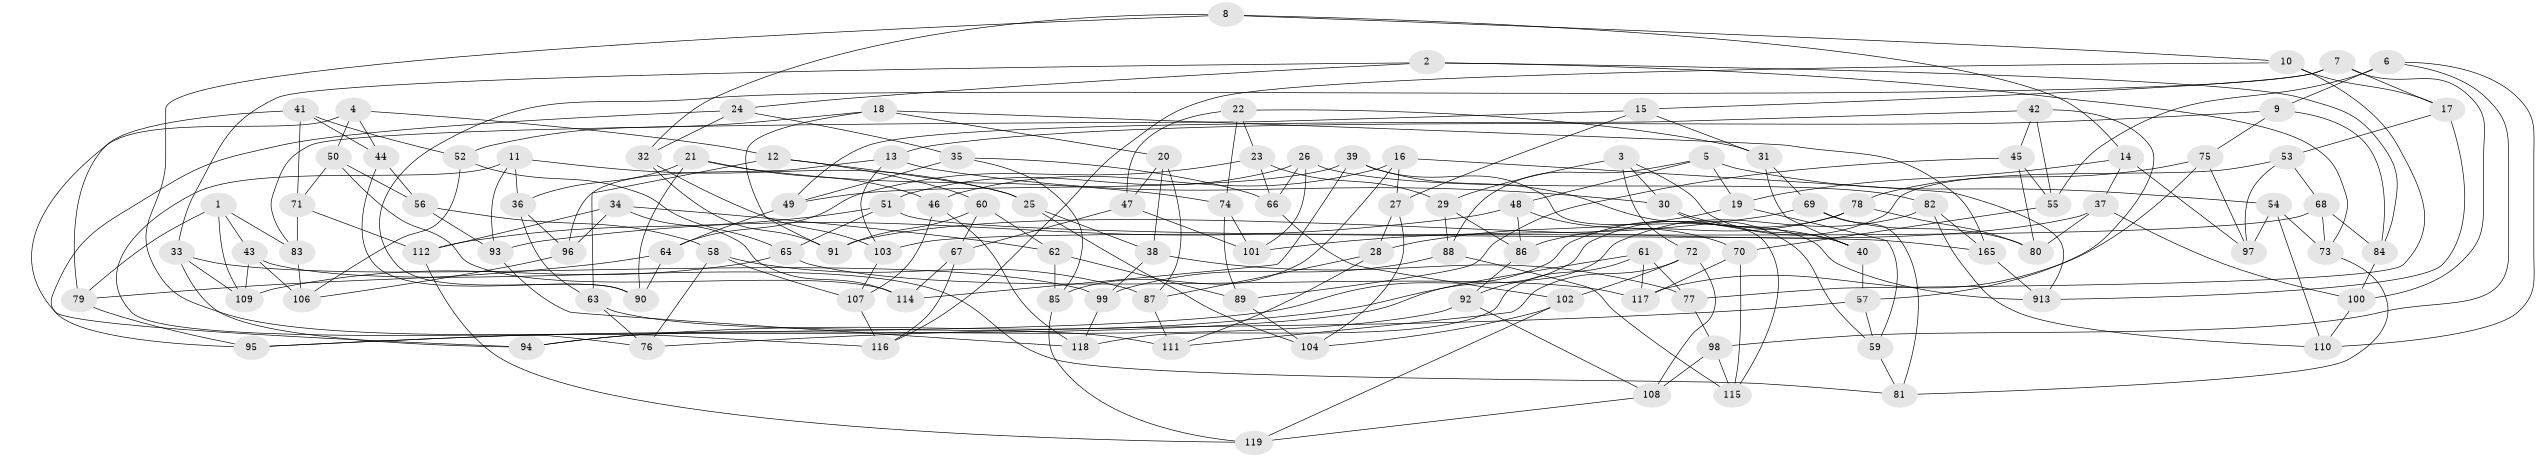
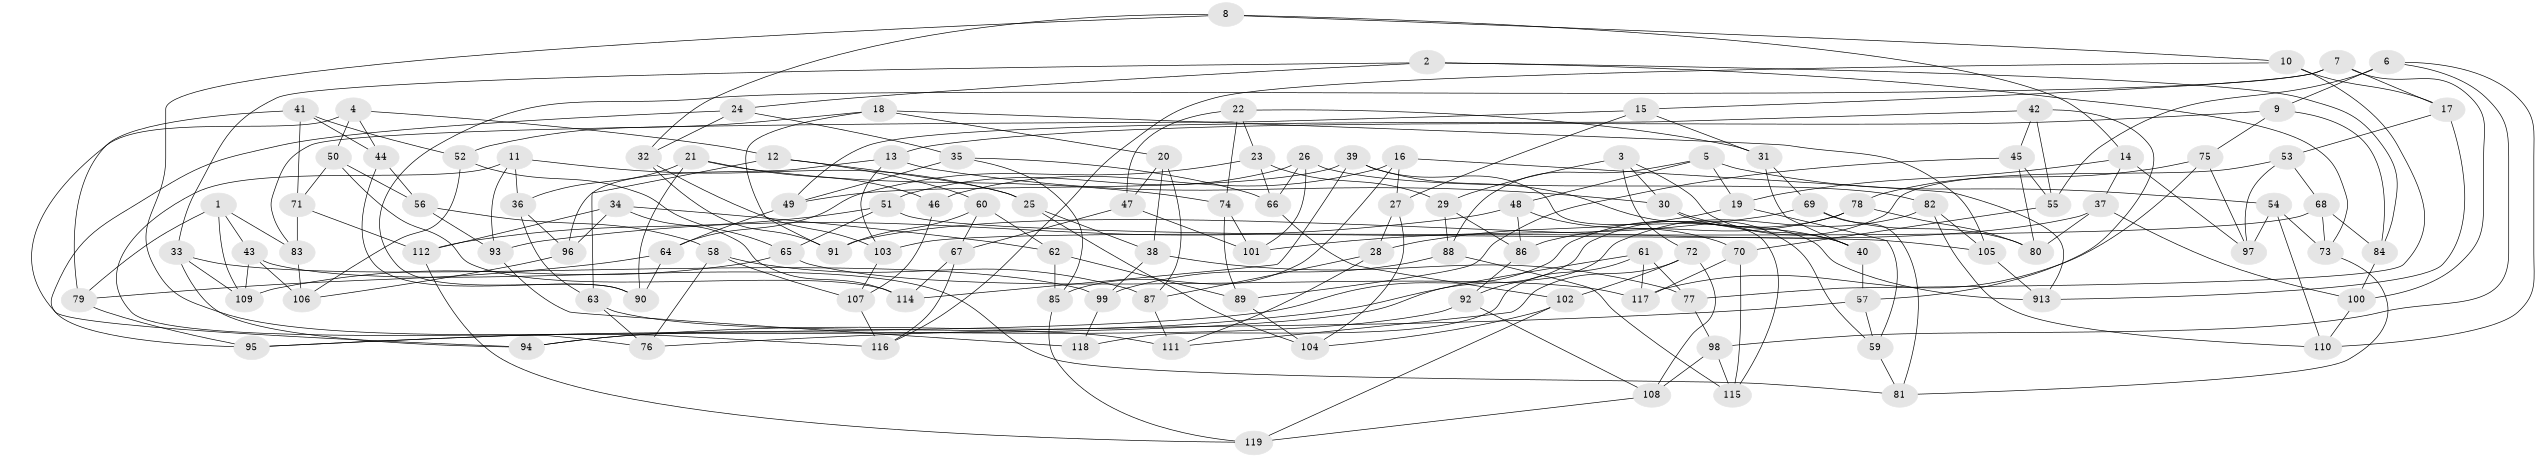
node "165": label "165" -> "105"
edge "46" -- "118": removed
